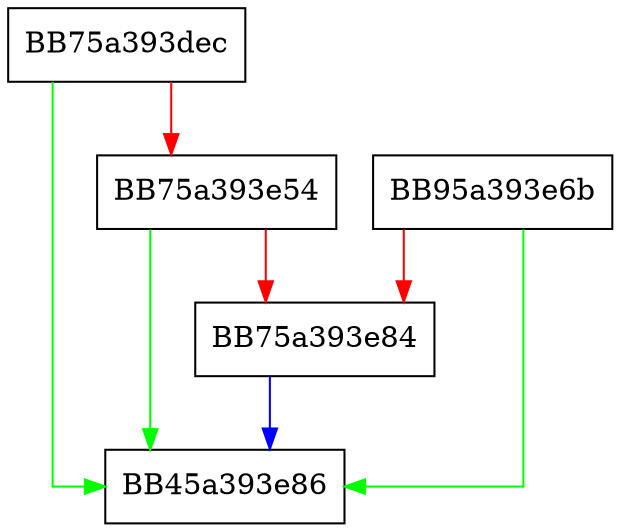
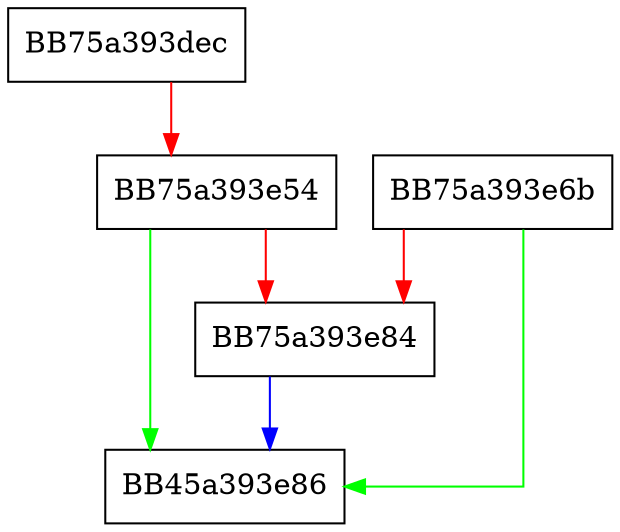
node "BB95a393e6b": label "BB95a393e6b" -> "BB75a393e6b"
edge "BB75a393dec" -> "BB45a393e86": removed
